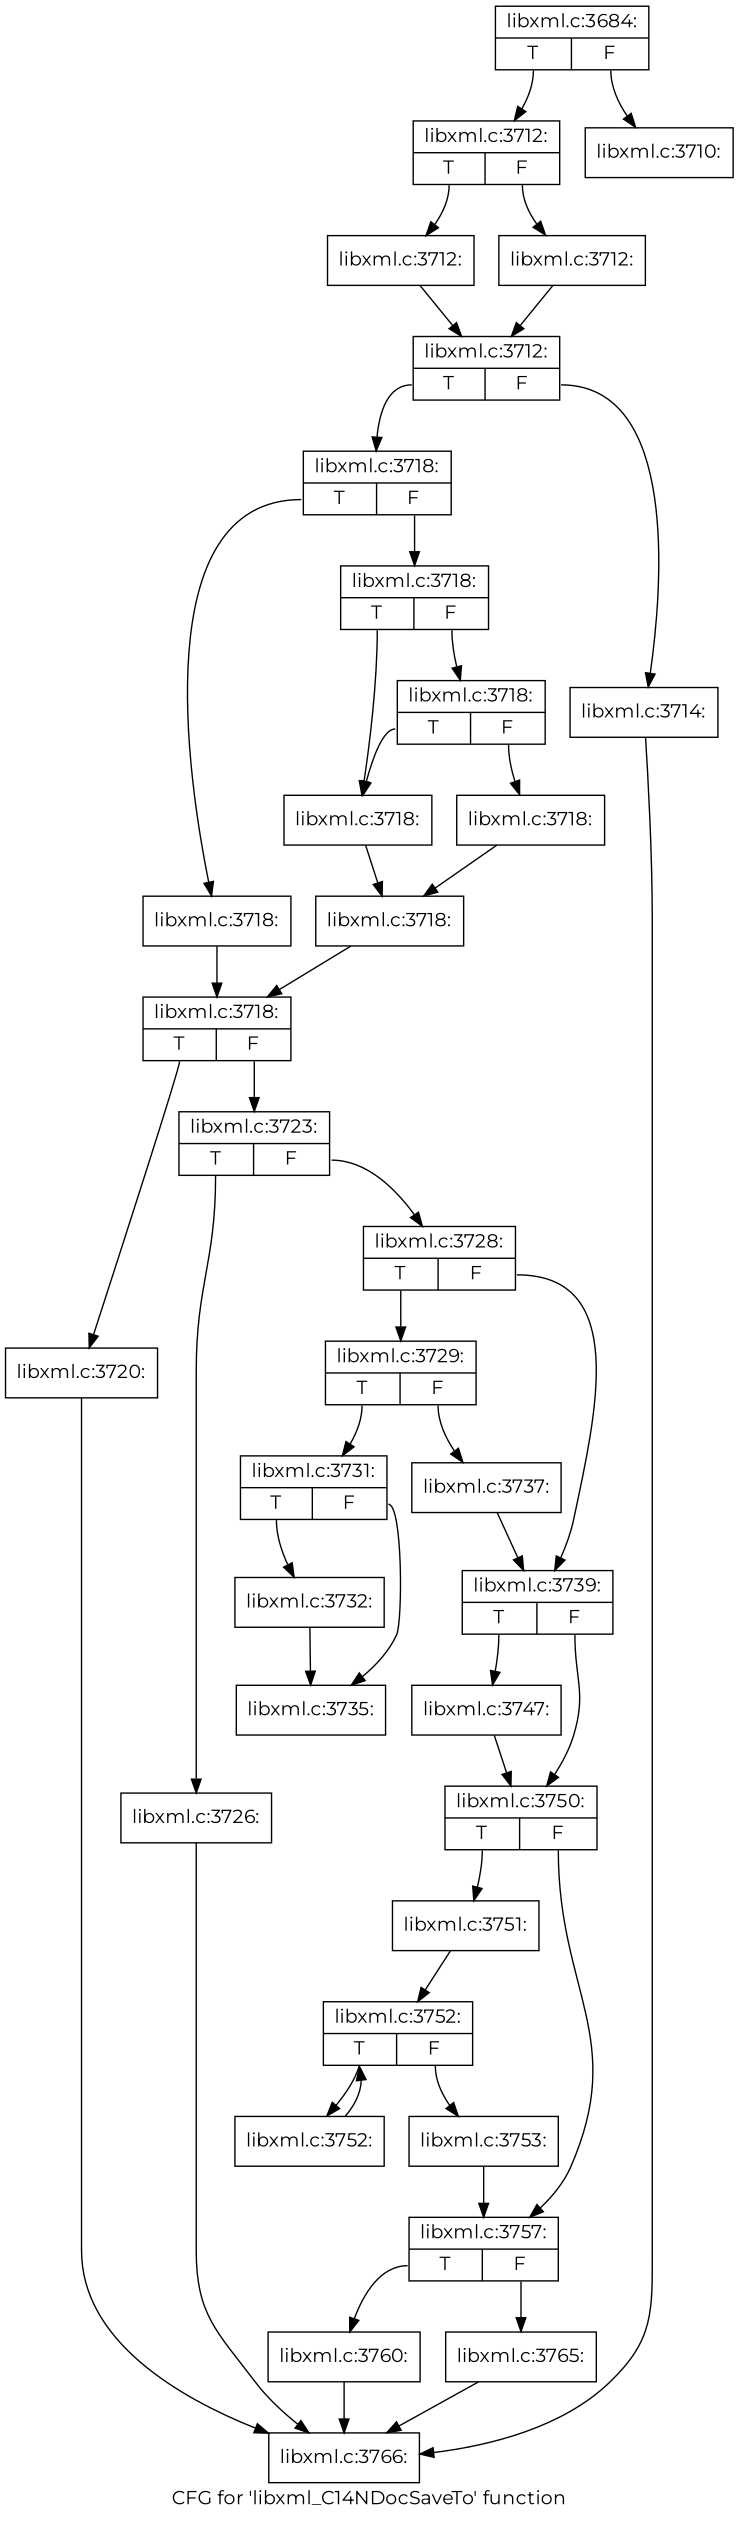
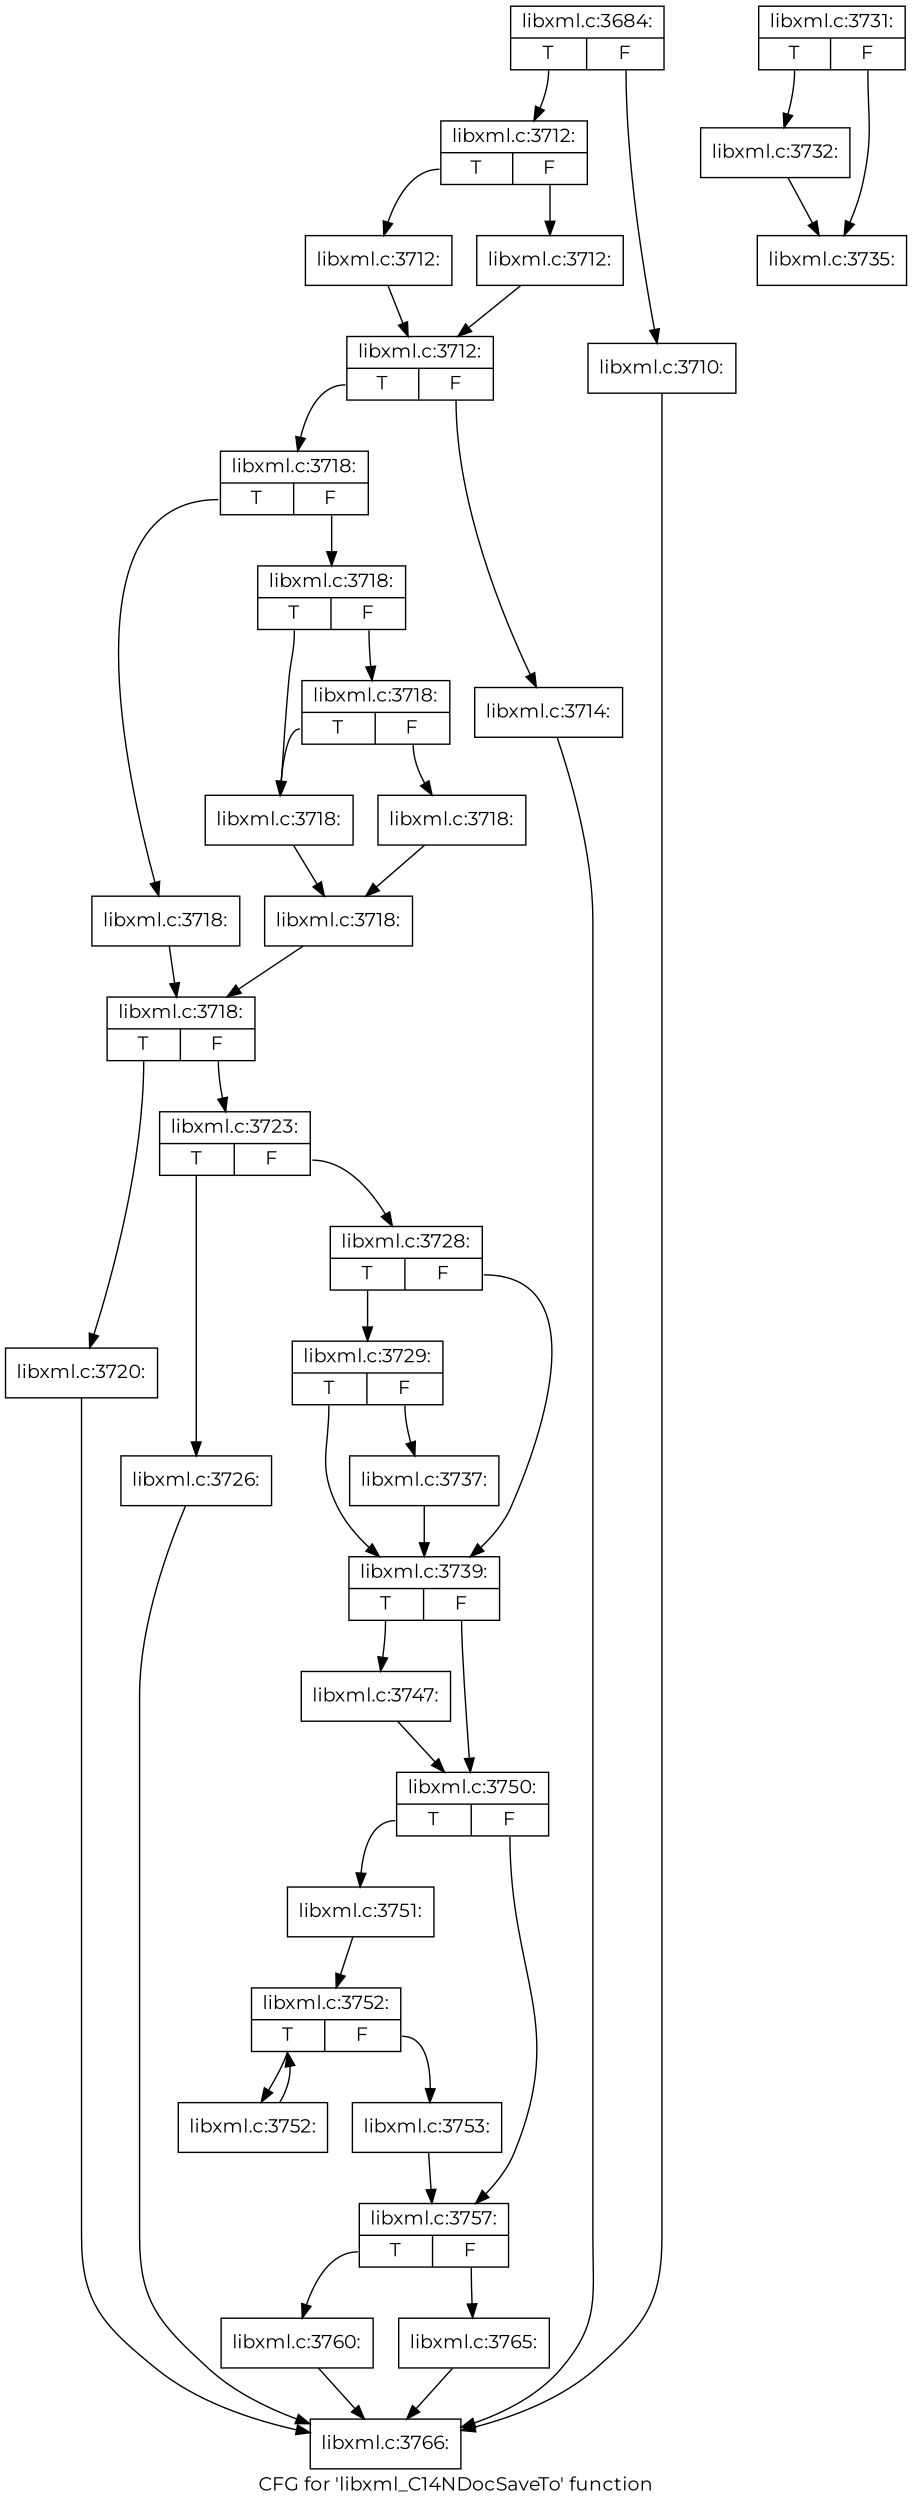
edge "libxml.c:3729:" -> "libxml.c:3731:": now "libxml.c:3729:" -> "libxml.c:3739:"
edge "libxml.c:3710:" -> "libxml.c:3766:": added
